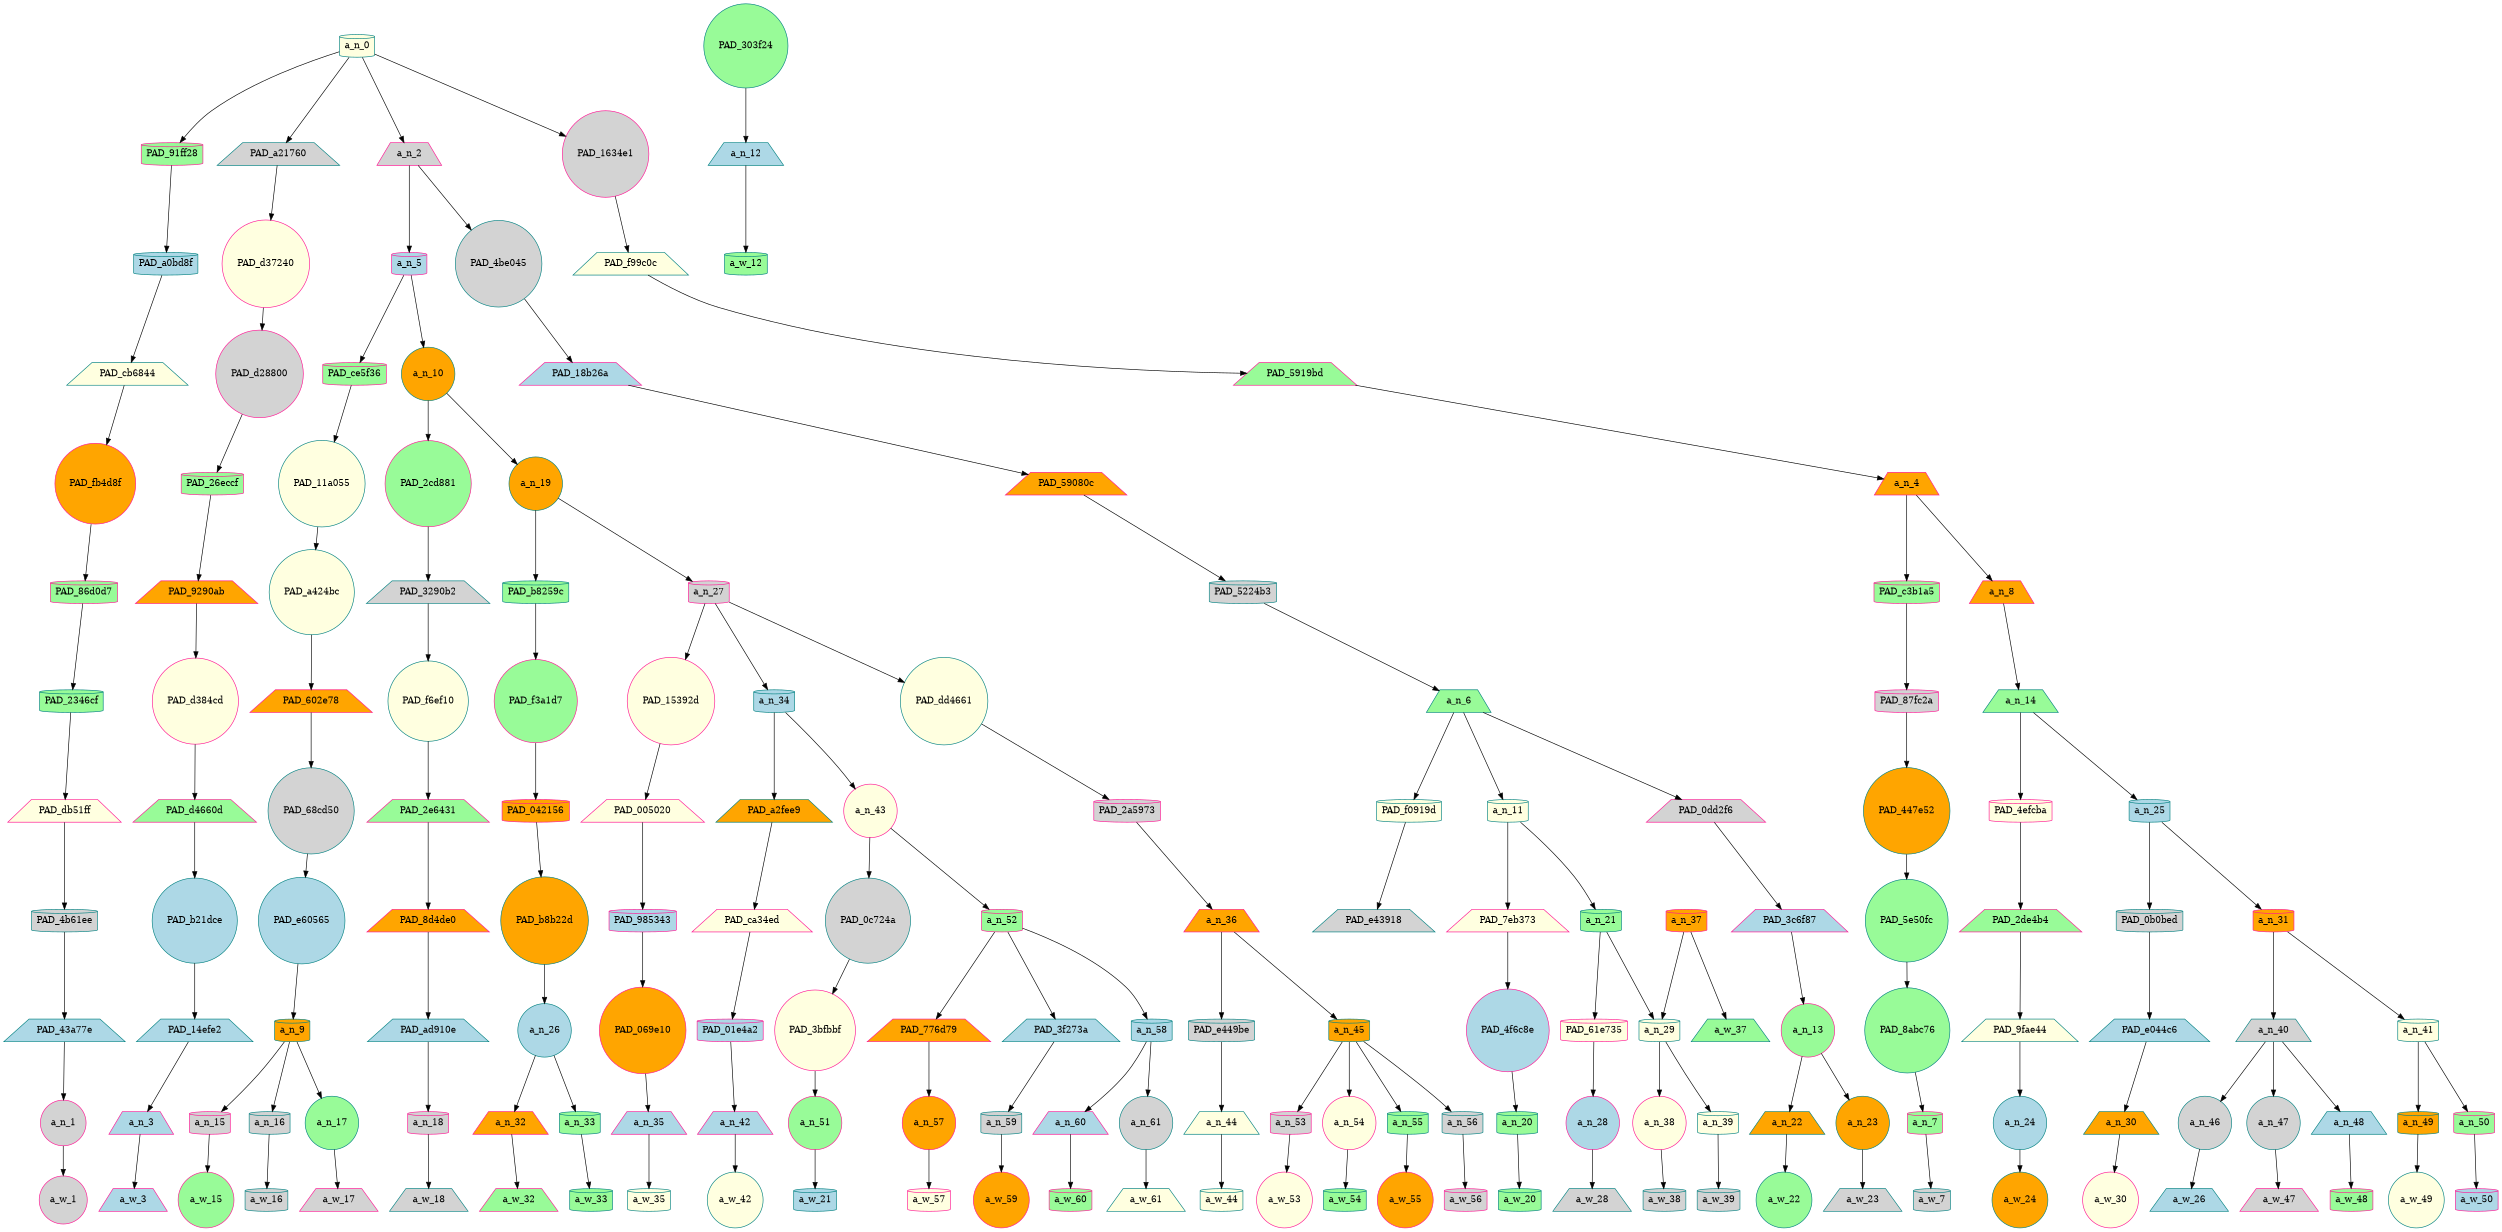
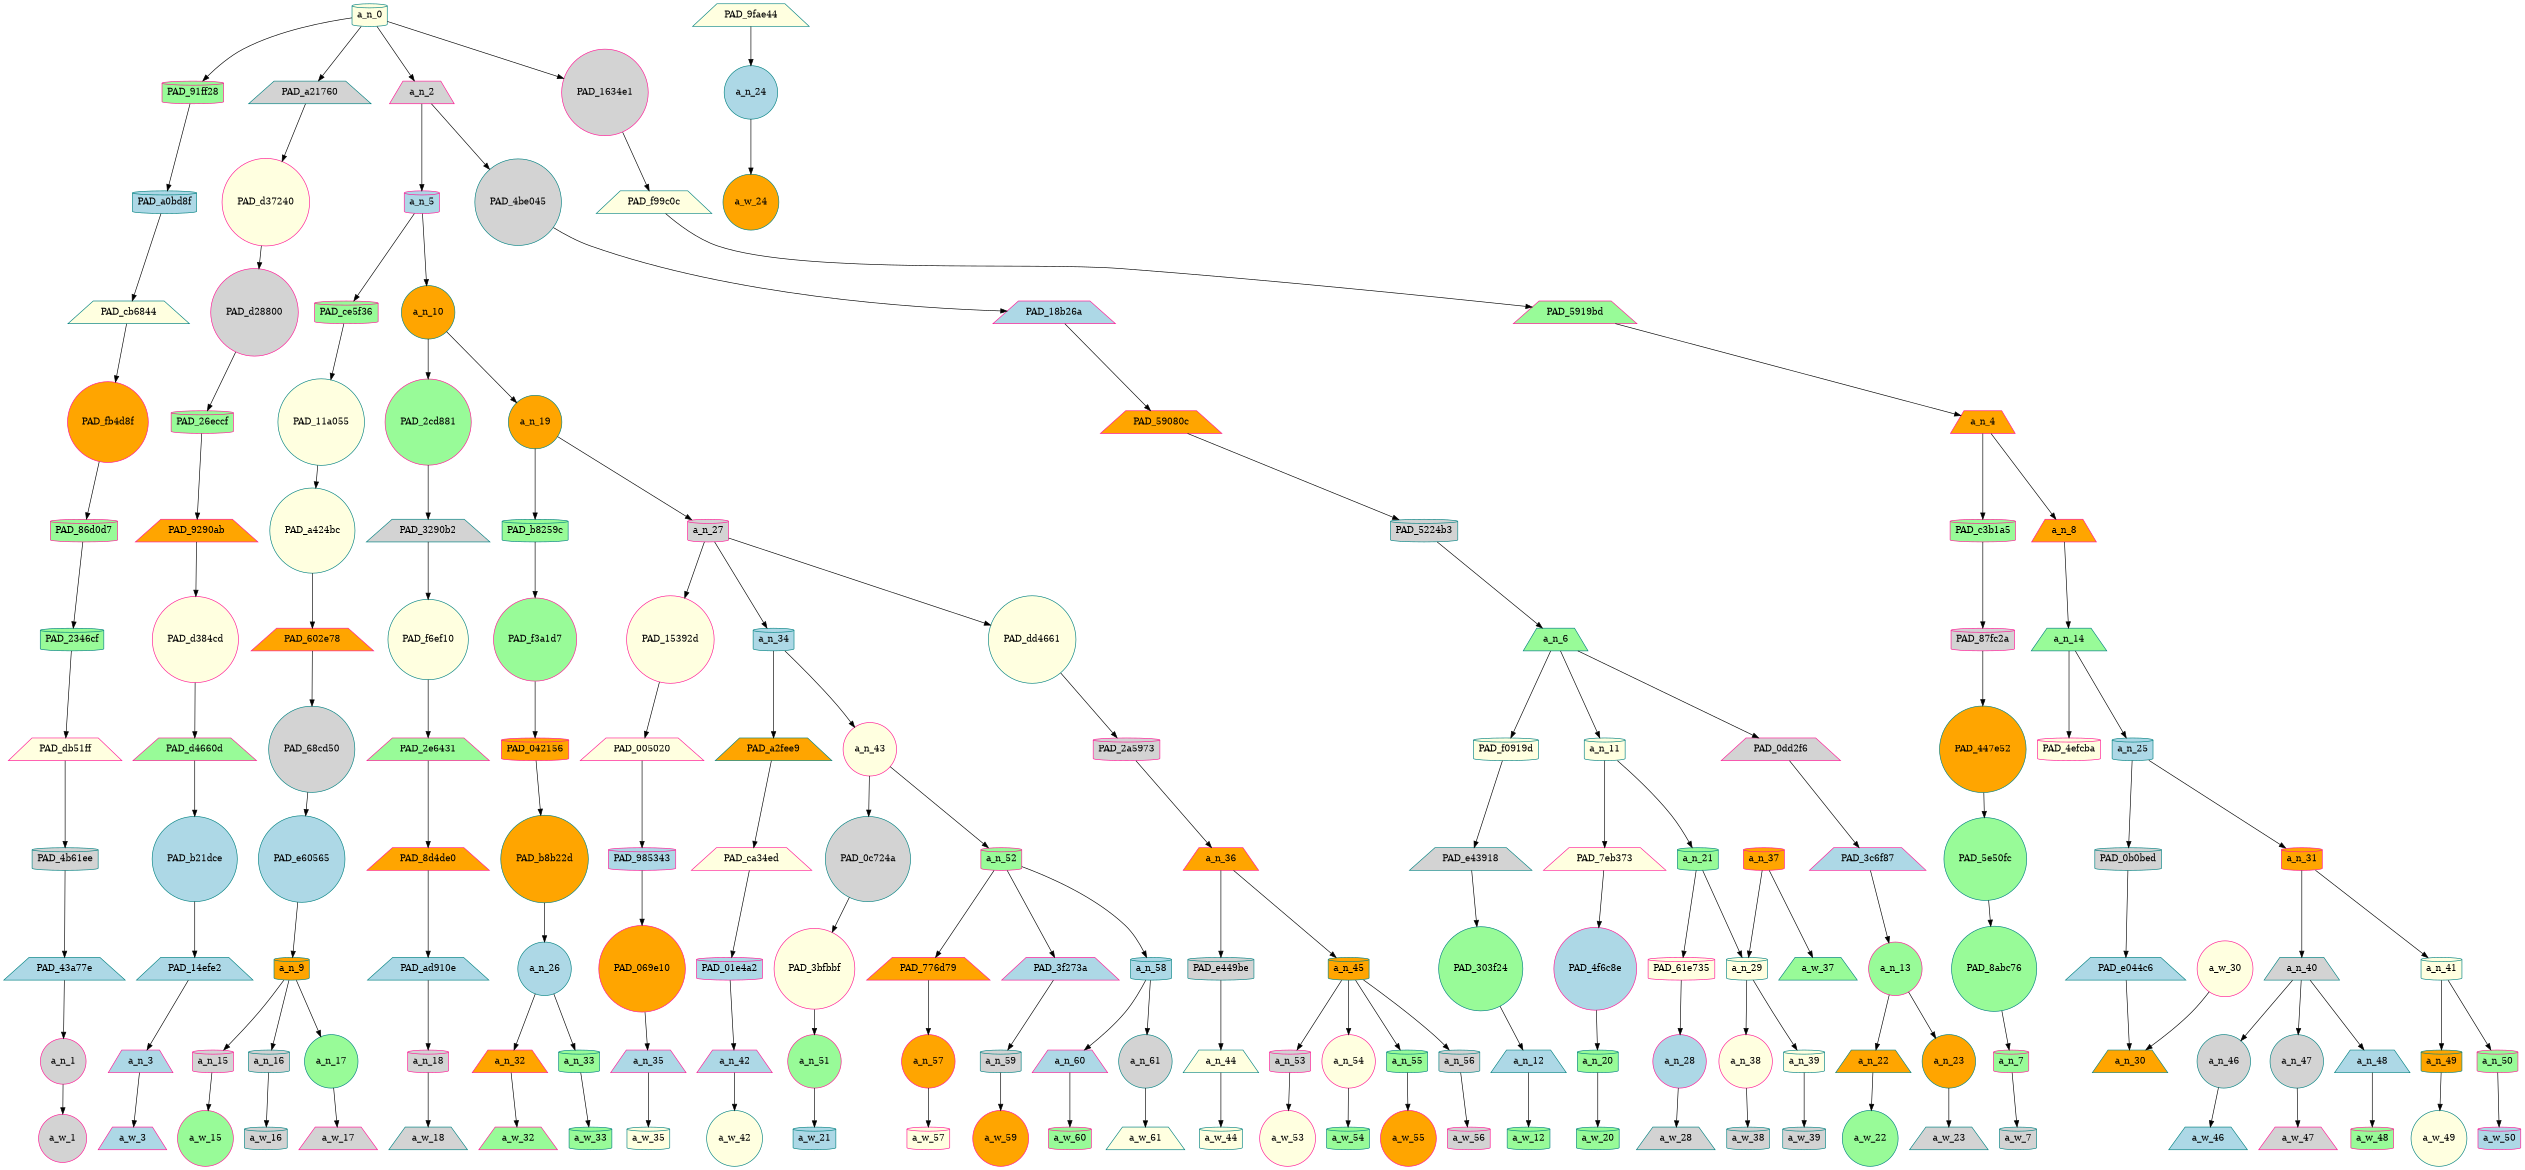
edge "PAD_e43918" -> "PAD_303f24": added
node "PAD_2de4b4": removed
node "PAD_3f273a": color teal -> deeppink
edge "a_n_30" -> "a_w_30": reversed
node "a_w_26": label "a_w_26" -> "a_w_46"
